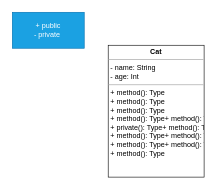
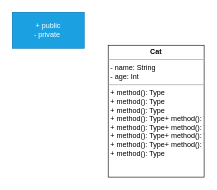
node "Cat - name: String - age: Int + method(): Type + method(): Type + method(): Type + method(): Type+ method(): Type + private(): Type+ method(): Type + method(): Type+ method(): Type + method(): Type+ method(): Type + method(): Type": label "Cat - name: String - age: Int + method(): Type + method(): Type + method(): Type + method(): Type+ method(): Type + private(): Type+ method(): Type + method(): Type+ method(): Type + method(): Type+ method(): Type + method(): Type" -> "Cat - name: String - age: Int + method(): Type + method(): Type + method(): Type + method(): Type+ method(): Type + method(): Type+ method(): Type + method(): Type+ method(): Type + method(): Type+ method(): Type + method(): Type"
